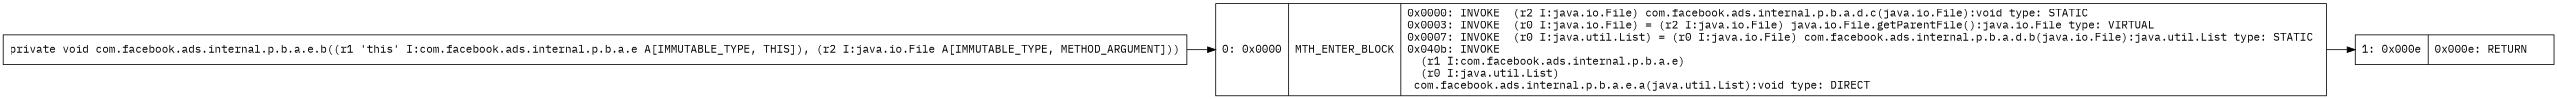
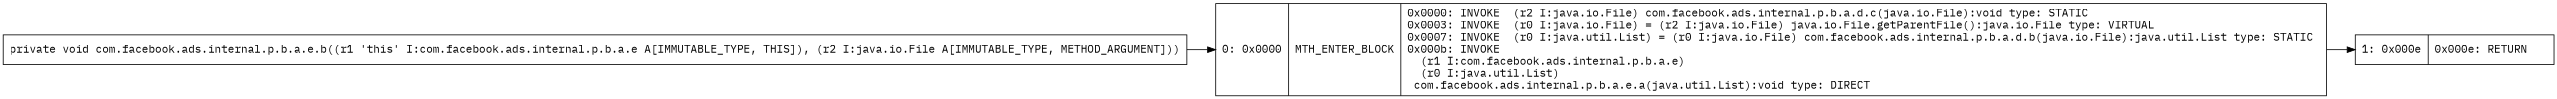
node "0: 0x0000": text "0x040b: INVOKE" -> "0x000b: INVOKE"
